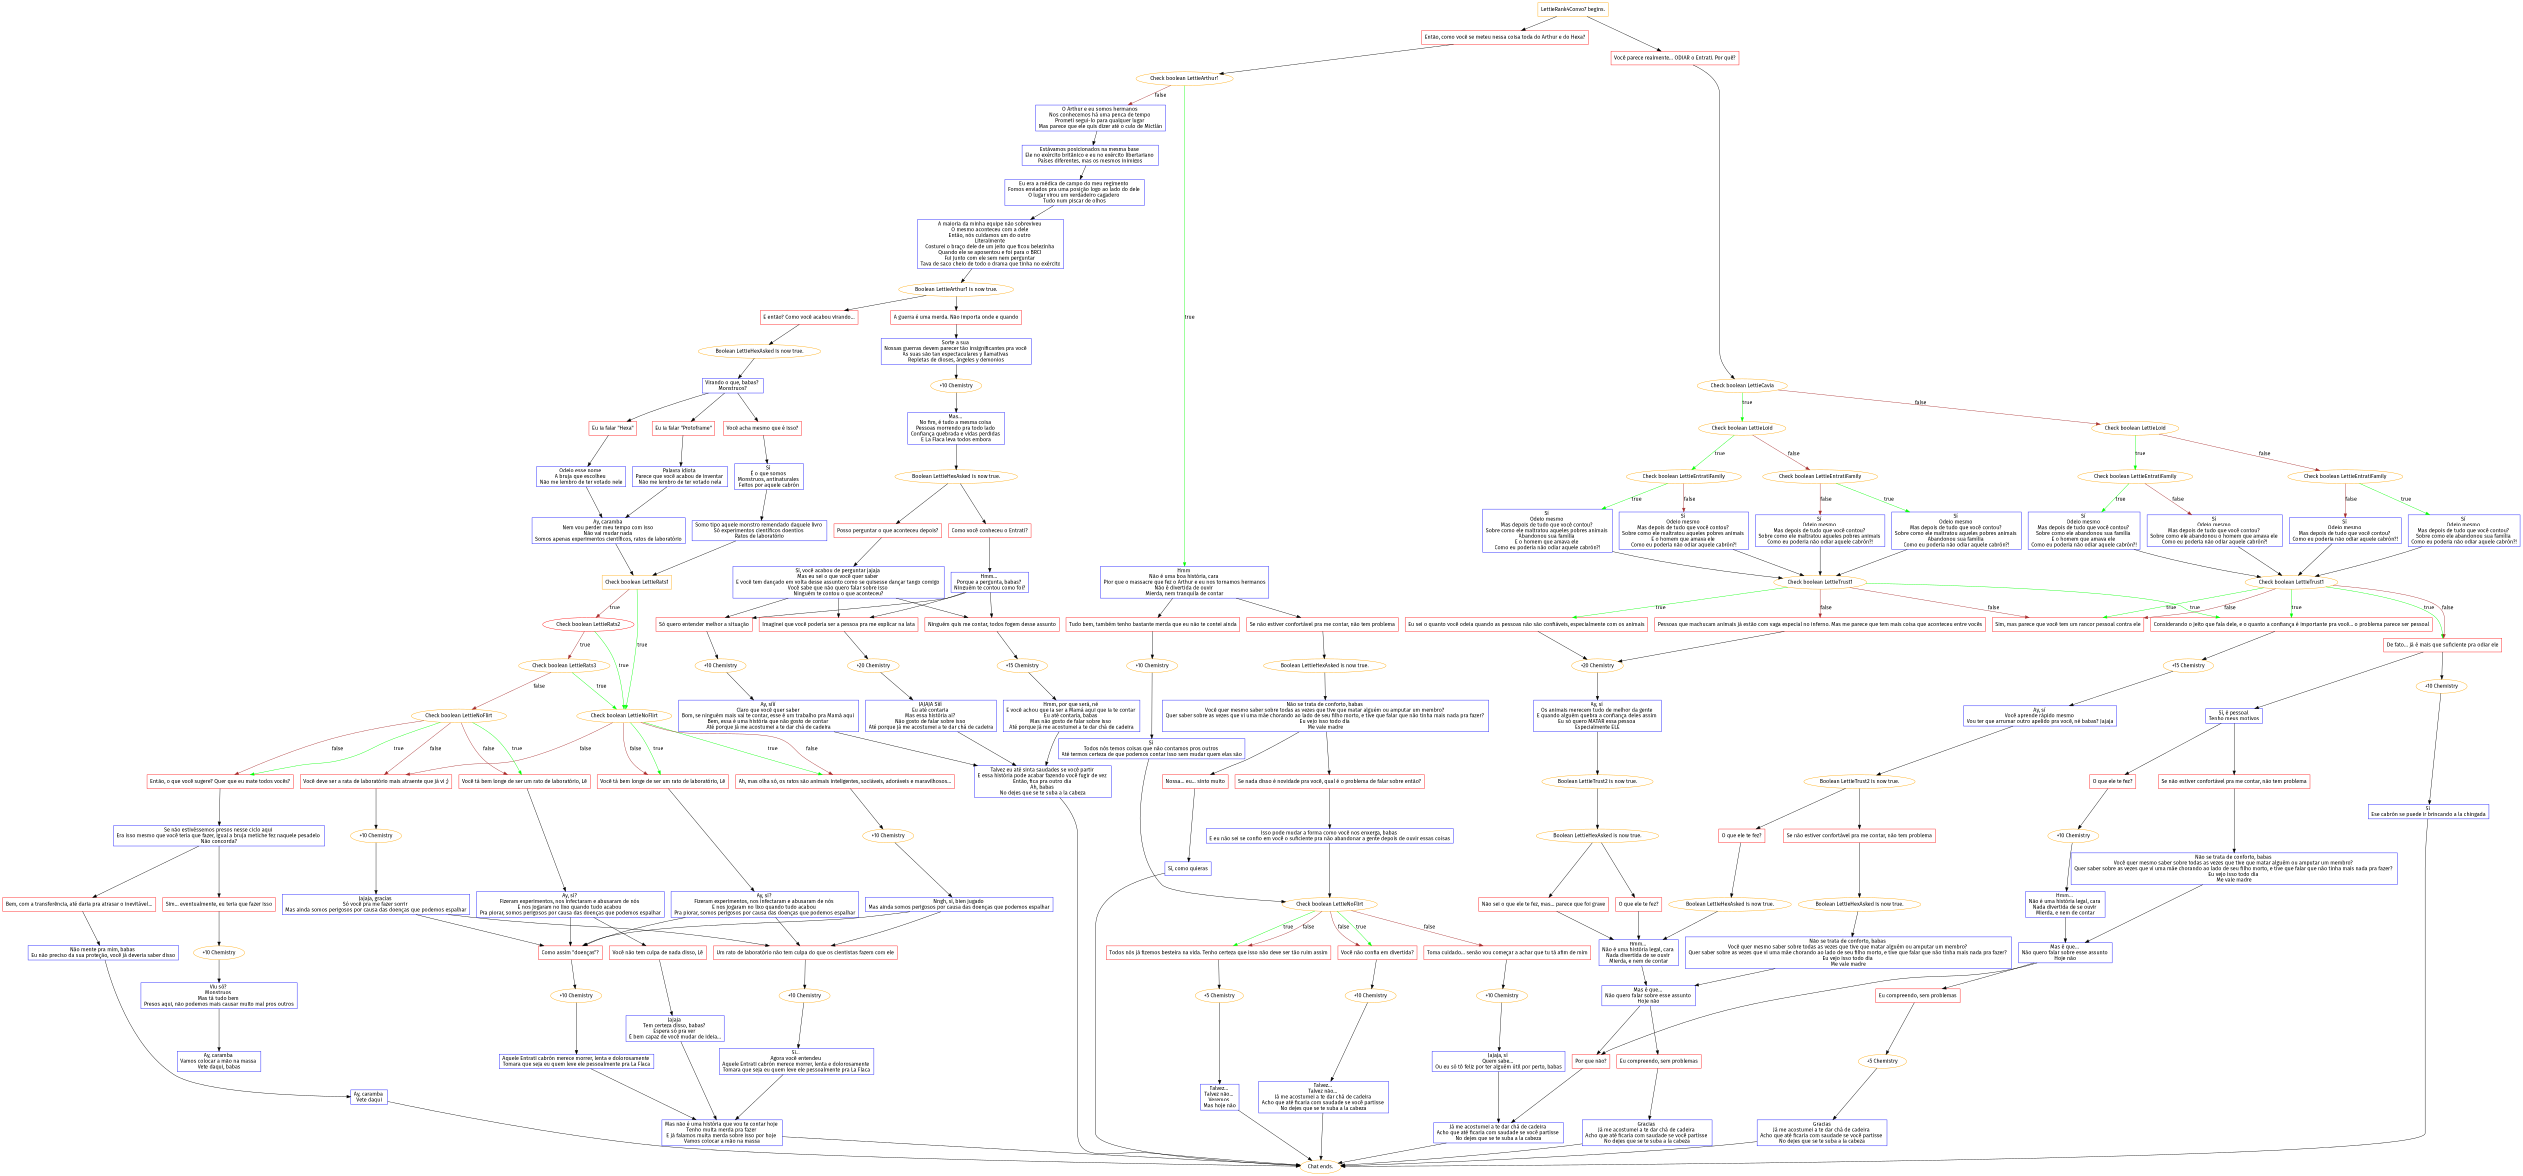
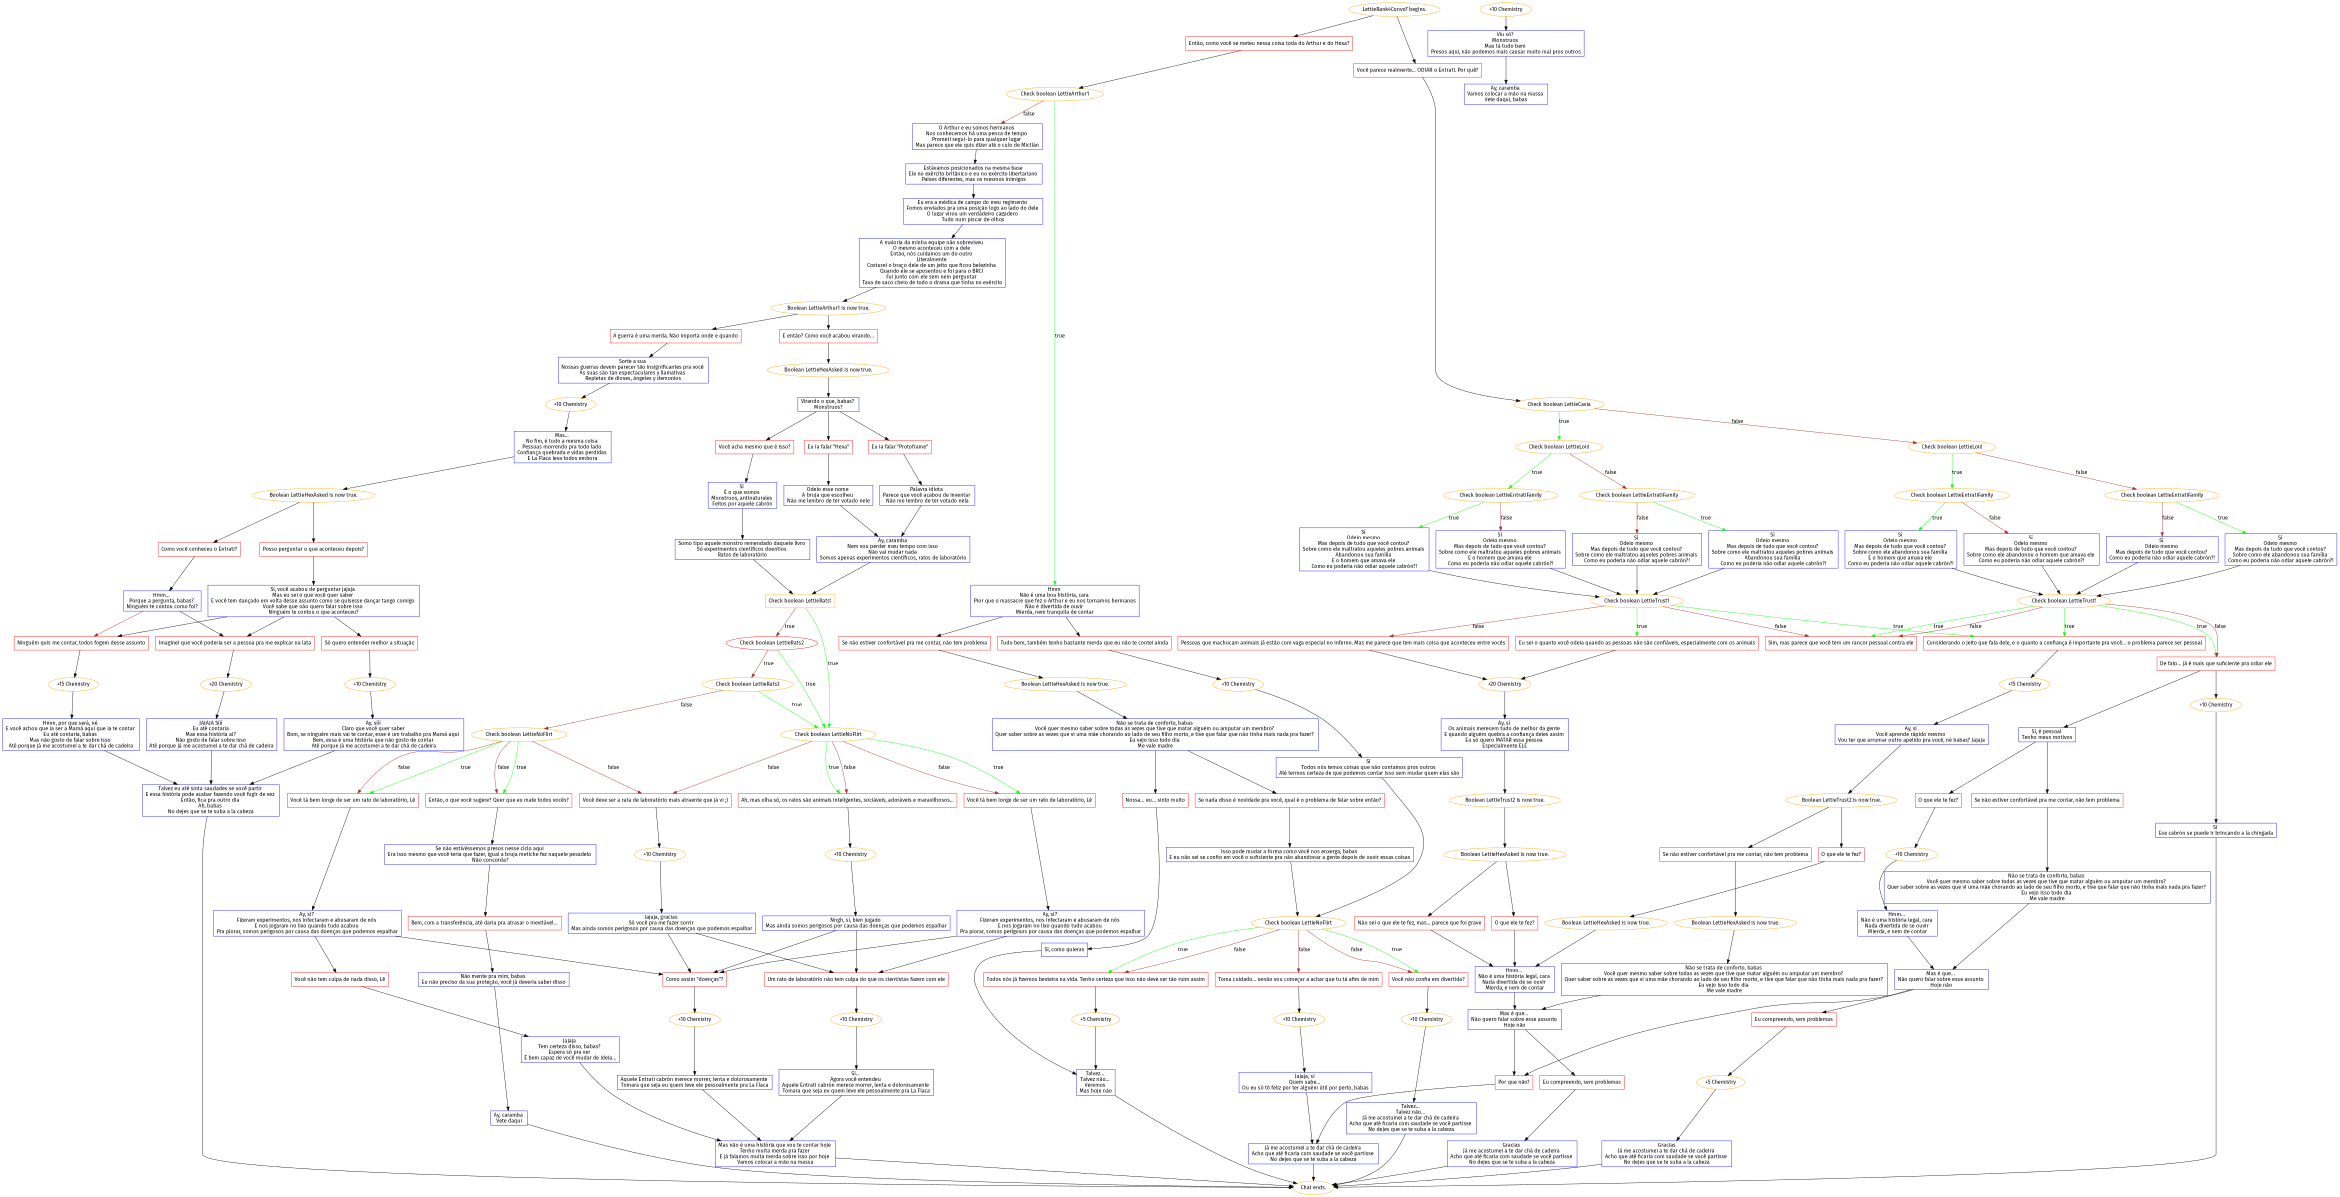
node "LettieRank4Convo7 begins.": shape box -> ellipse
edge "Hmm… Porque a pergunta, babas? Ninguém te contou como foi?" -> "Ninguém quis me contar, todos fogem desse assunto": color black -> brown
edge "Hmm… Porque a pergunta, babas? Ninguém te contou como foi?" -> "Só quero entender melhor a situação": removed
node "Sim… eventualmente, eu teria que fazer isso": removed
edge "Sí, como quieras" -> "Chat ends.": now "Sí, como quieras" -> "Talvez… Talvez não… Veremos Mas hoje não"
